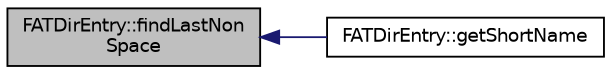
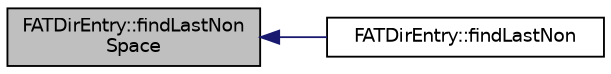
node "FATDirEntry::getShortName": label "FATDirEntry::getShortName" -> "FATDirEntry::findLastNon"
